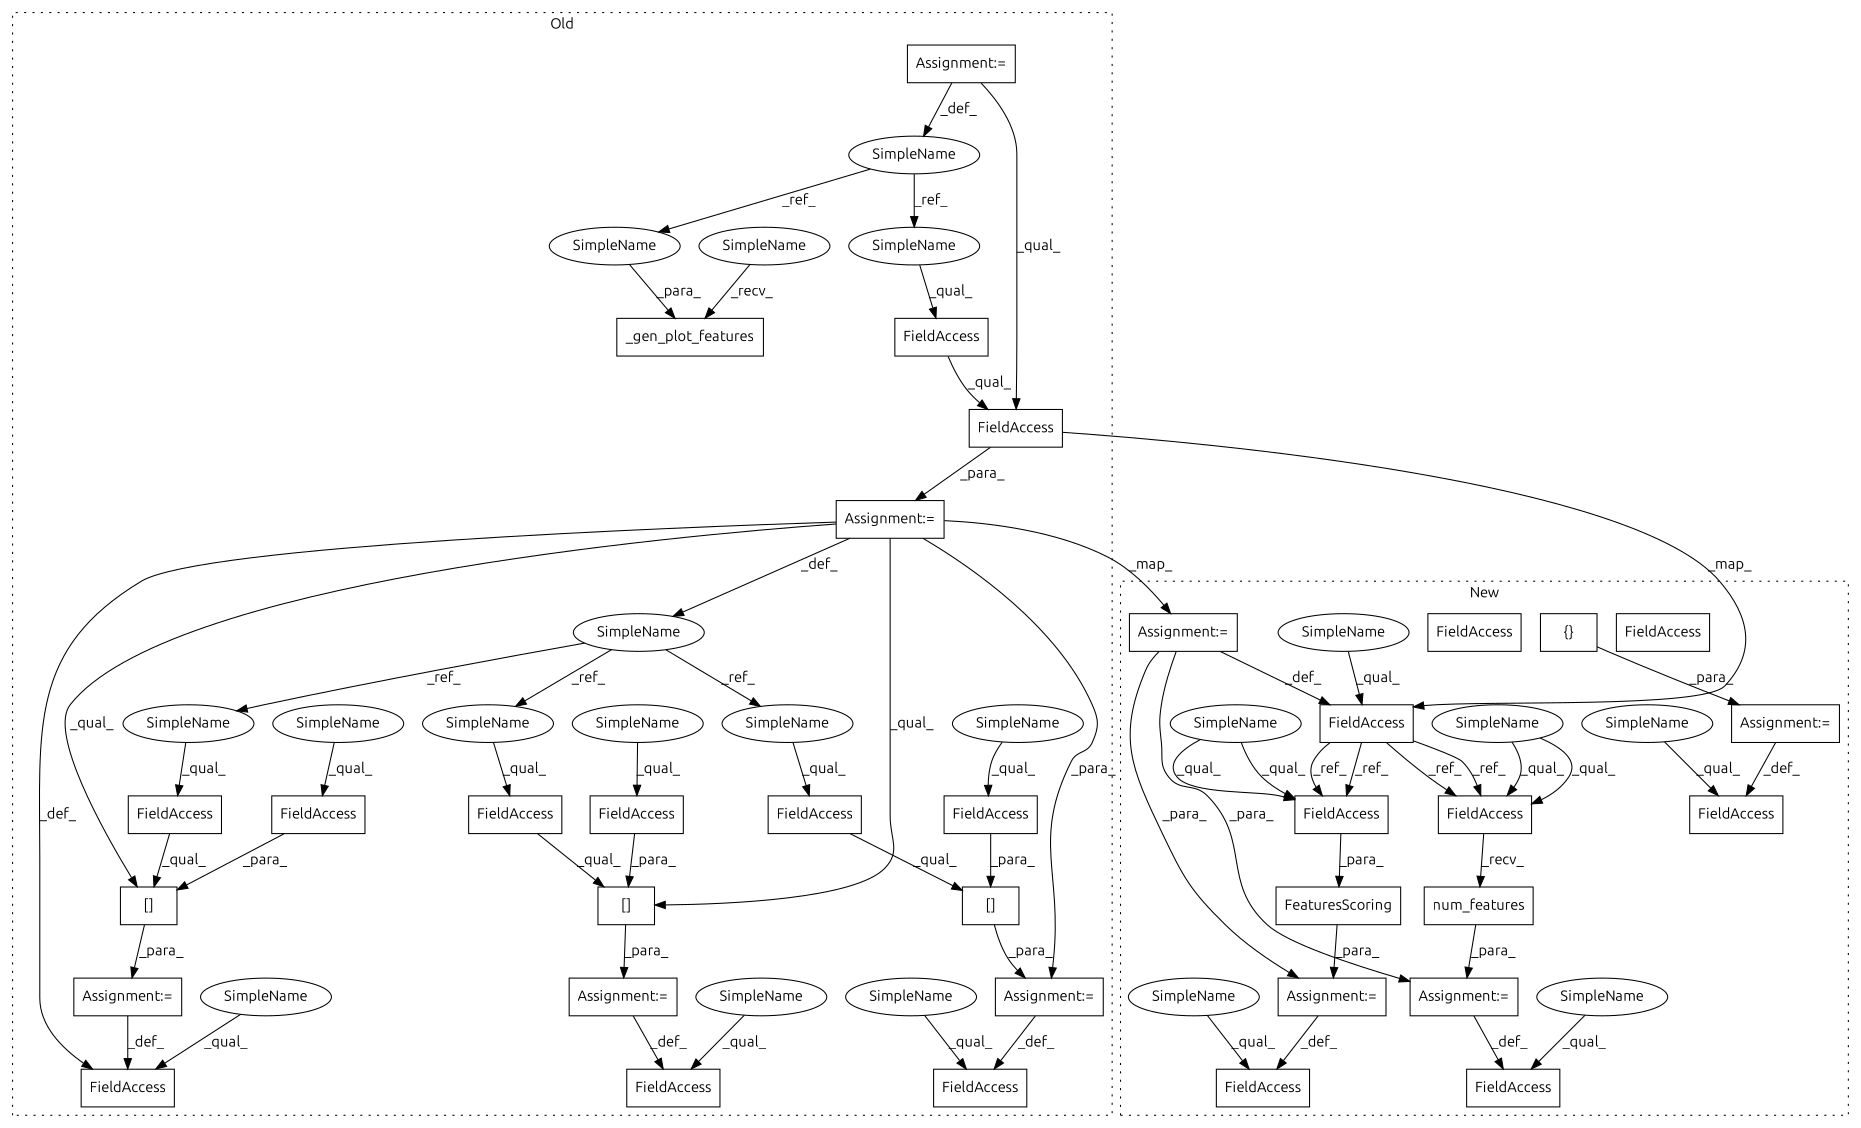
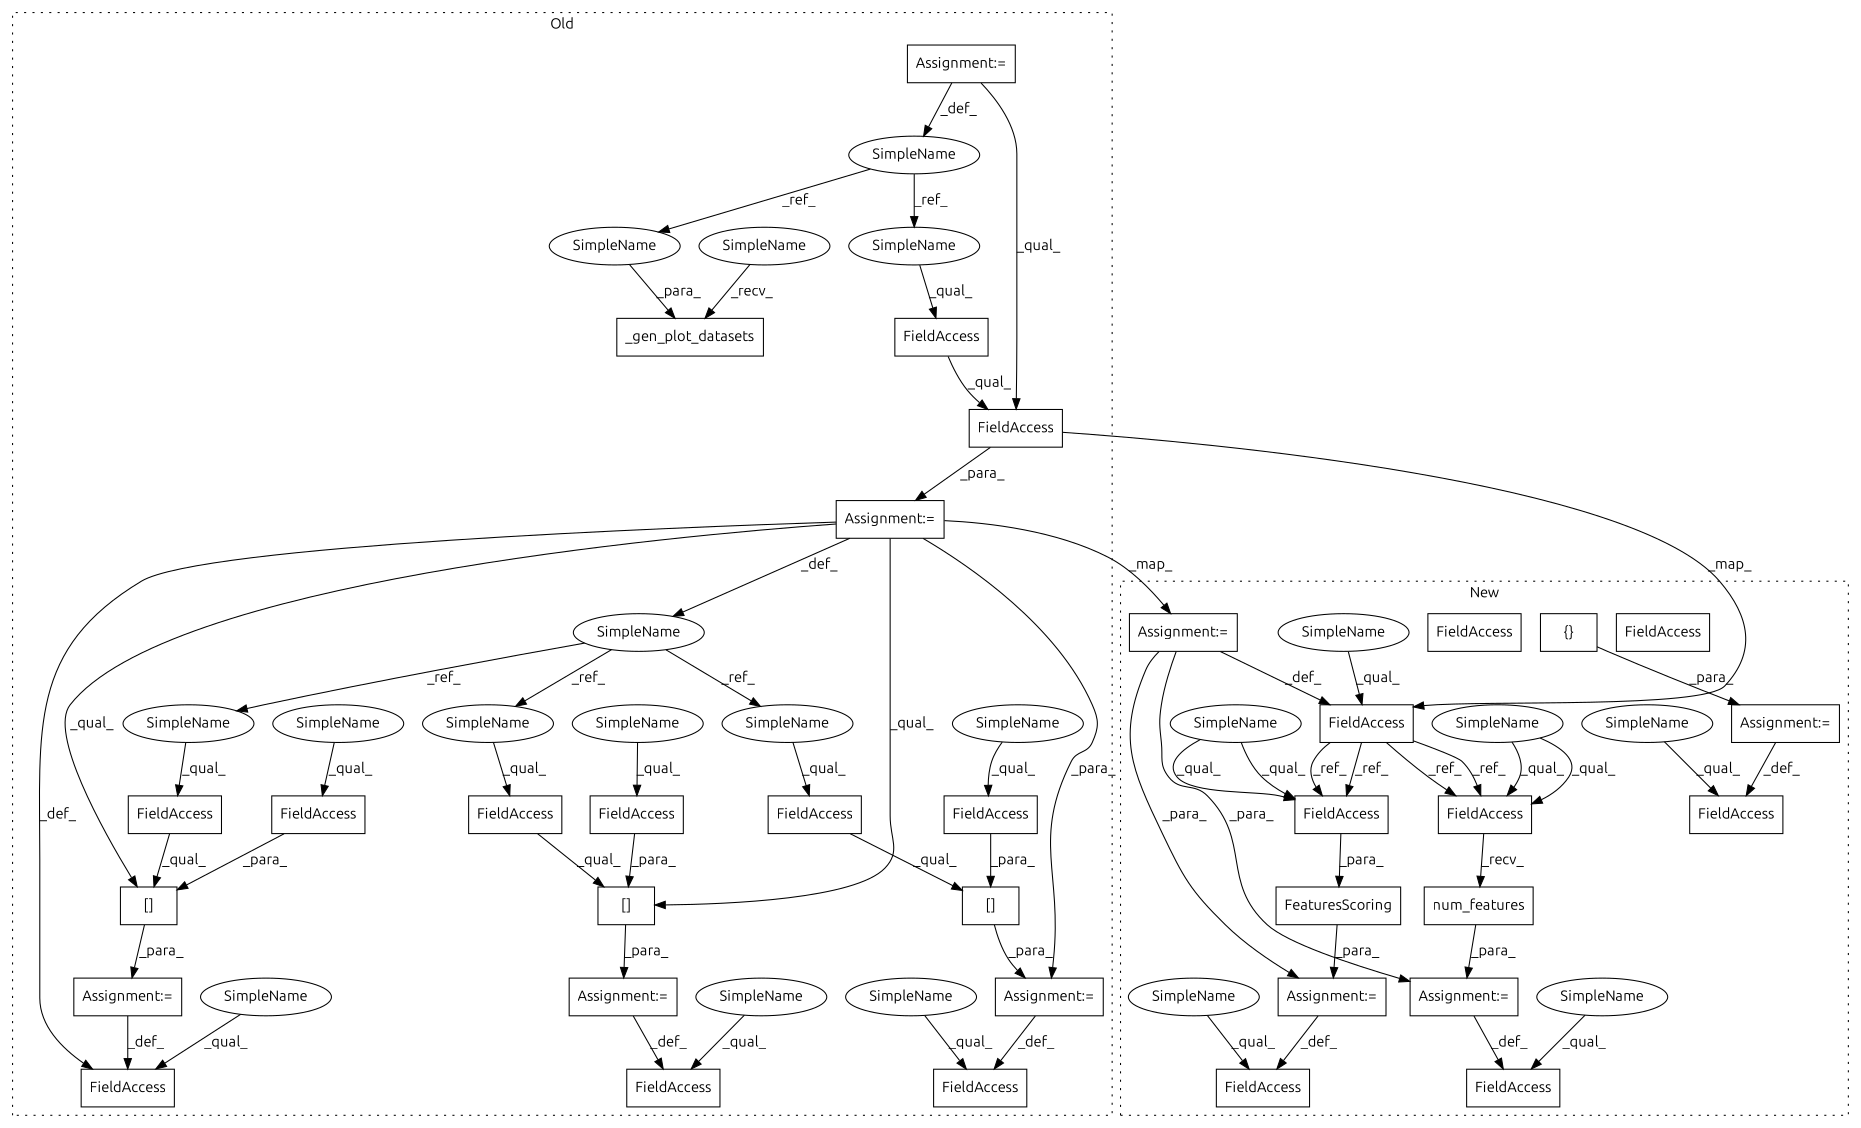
node "_gen_plot_features": label "_gen_plot_features" -> "_gen_plot_datasets"
